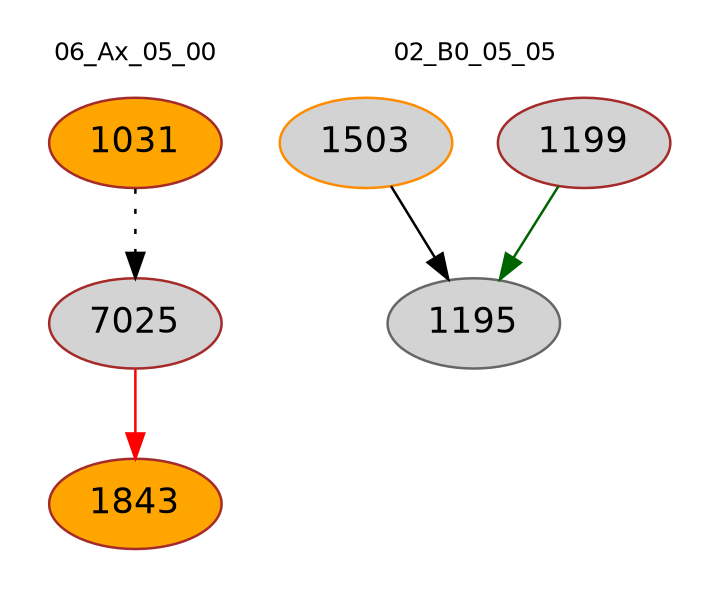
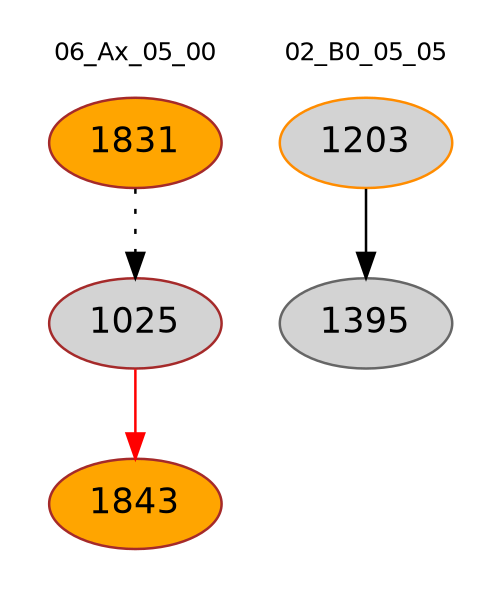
node "1031": label "1031" -> "1831"
node "1503": label "1503" -> "1203"
node "1199": removed
node "7025": label "7025" -> "1025"
node "1195": label "1195" -> "1395"
